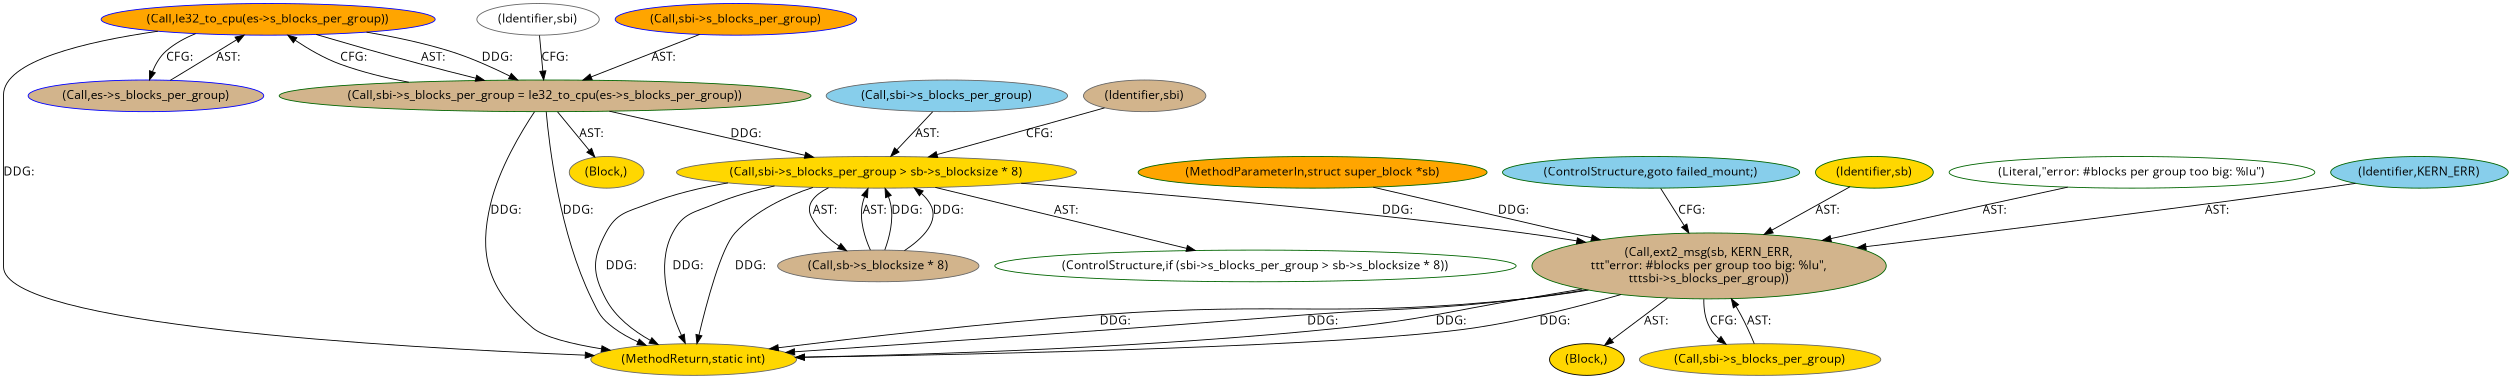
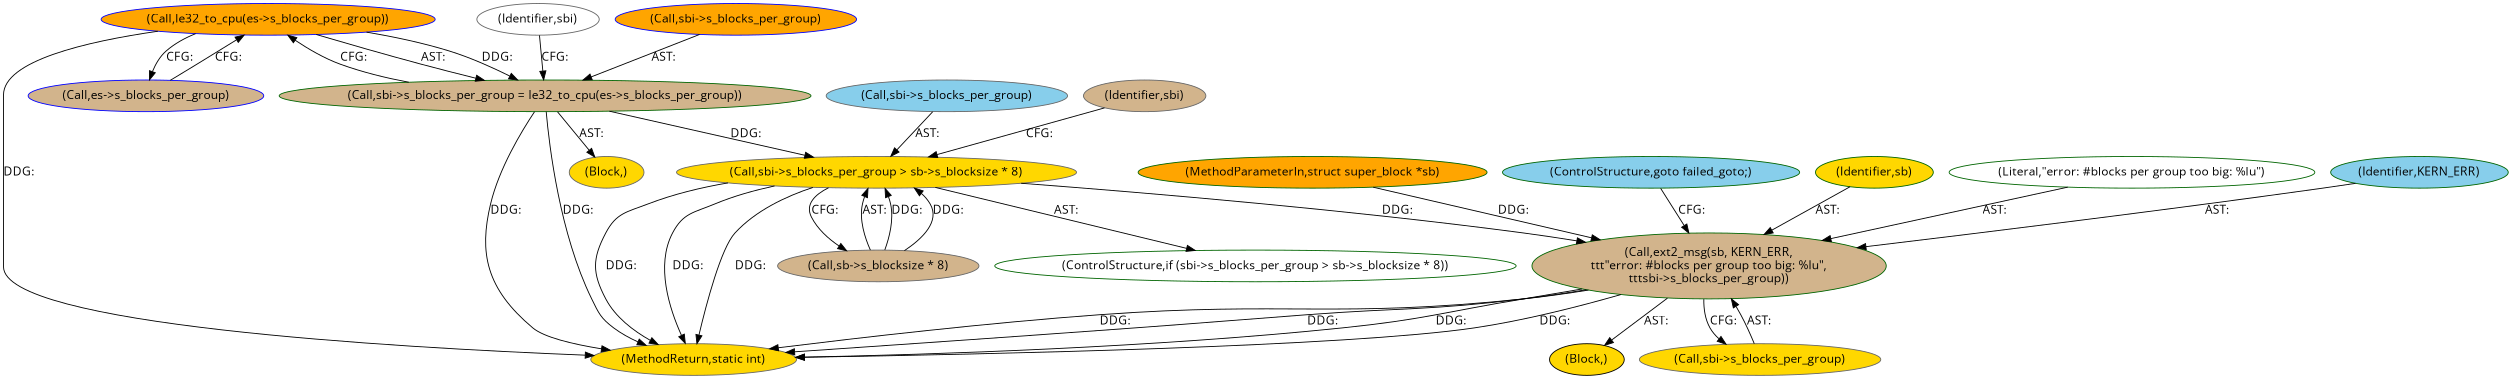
edge "(Call,es->s_blocks_per_group)" -> "(Call,le32_to_cpu(es->s_blocks_per_group))": label "AST: " -> "CFG: "
node "(ControlStructure,goto failed_mount;)": label "(ControlStructure,goto failed_mount;)" -> "(ControlStructure,goto failed_goto;)"
edge "(Call,sbi->s_blocks_per_group > sb->s_blocksize * 8)" -> "(Call,sb->s_blocksize * 8)": label "AST: " -> "CFG: "
